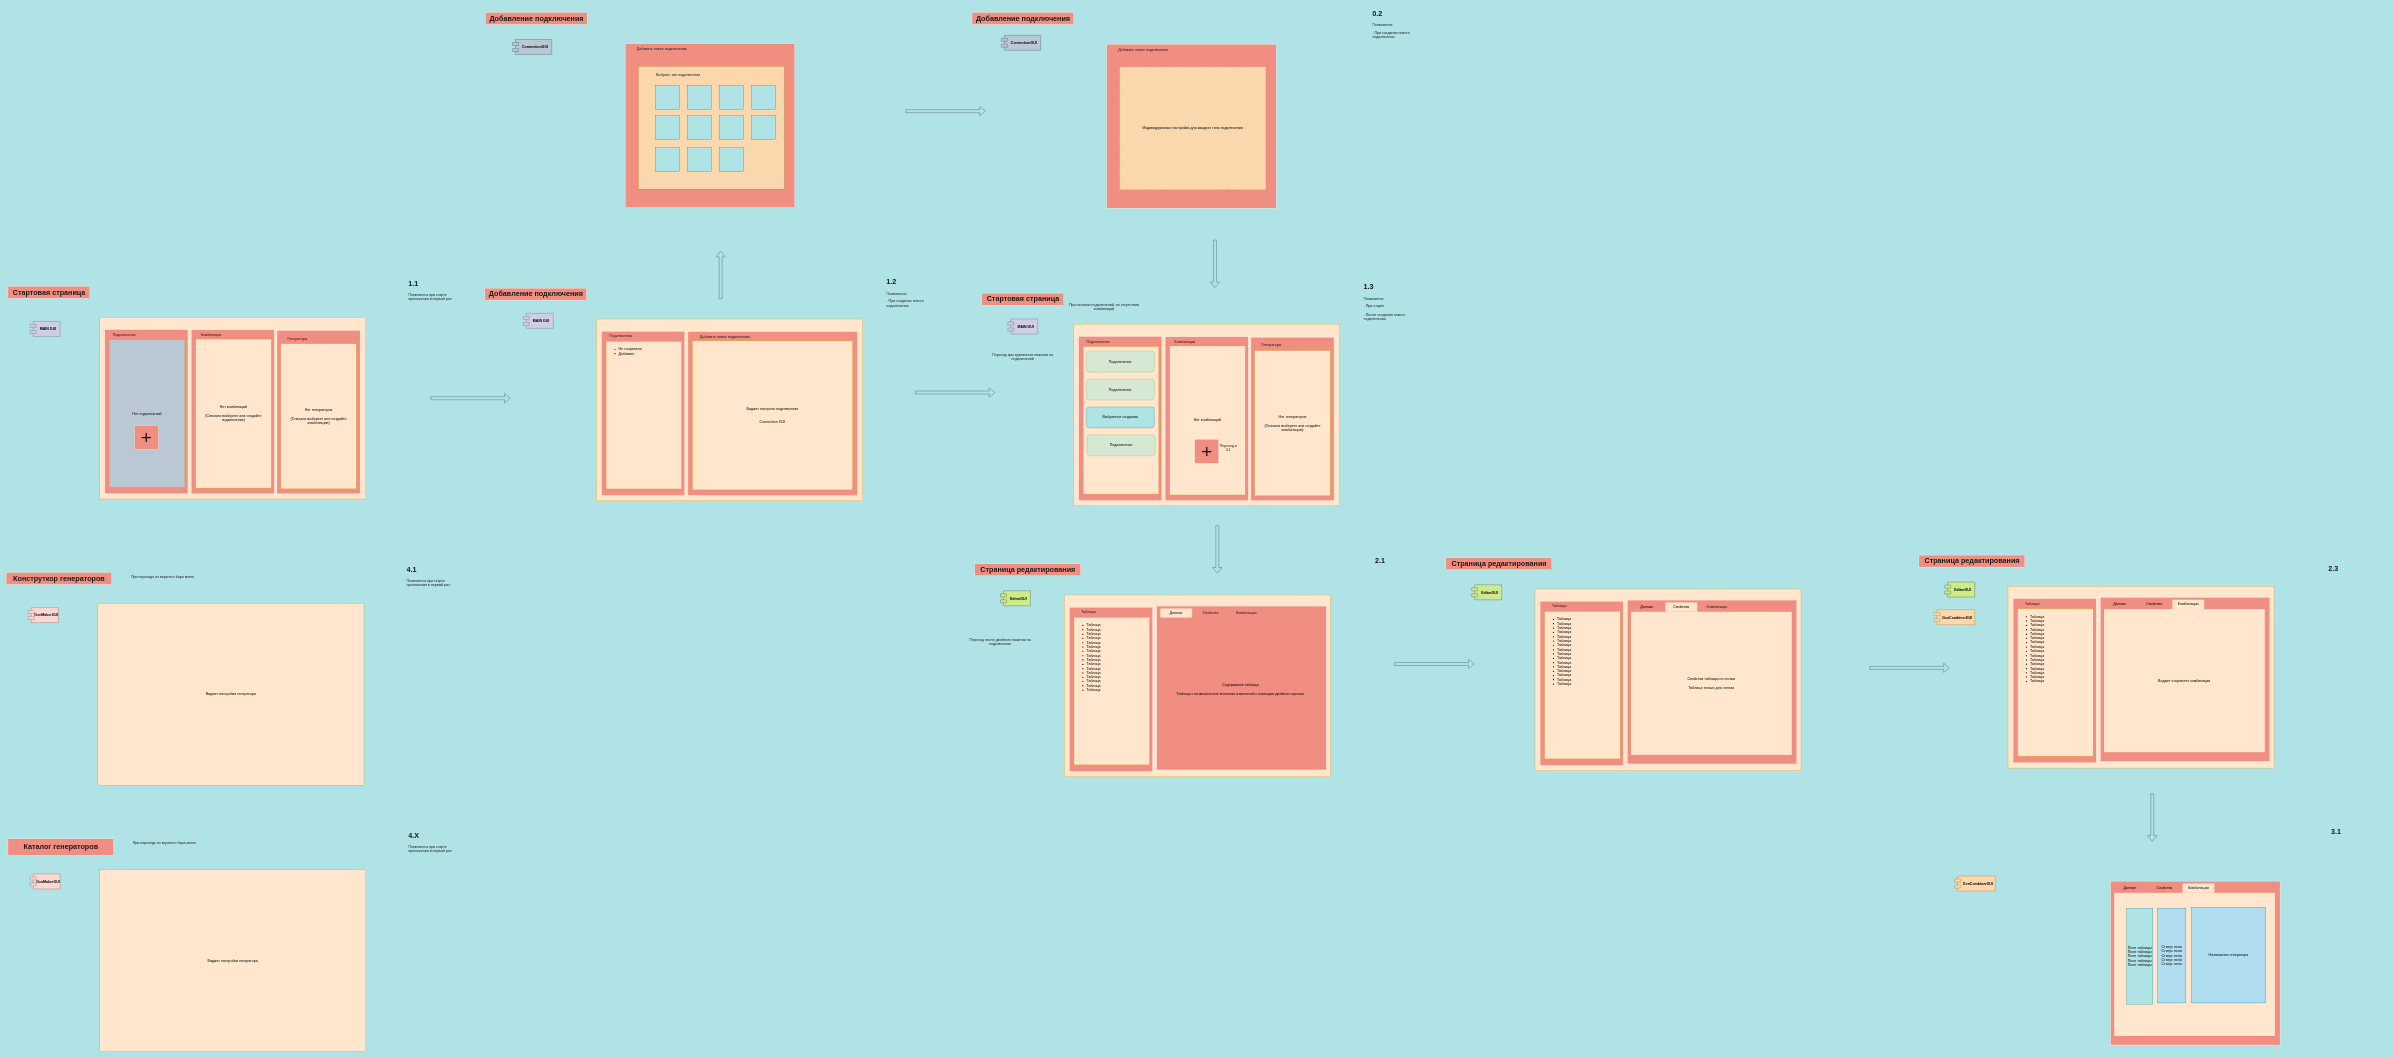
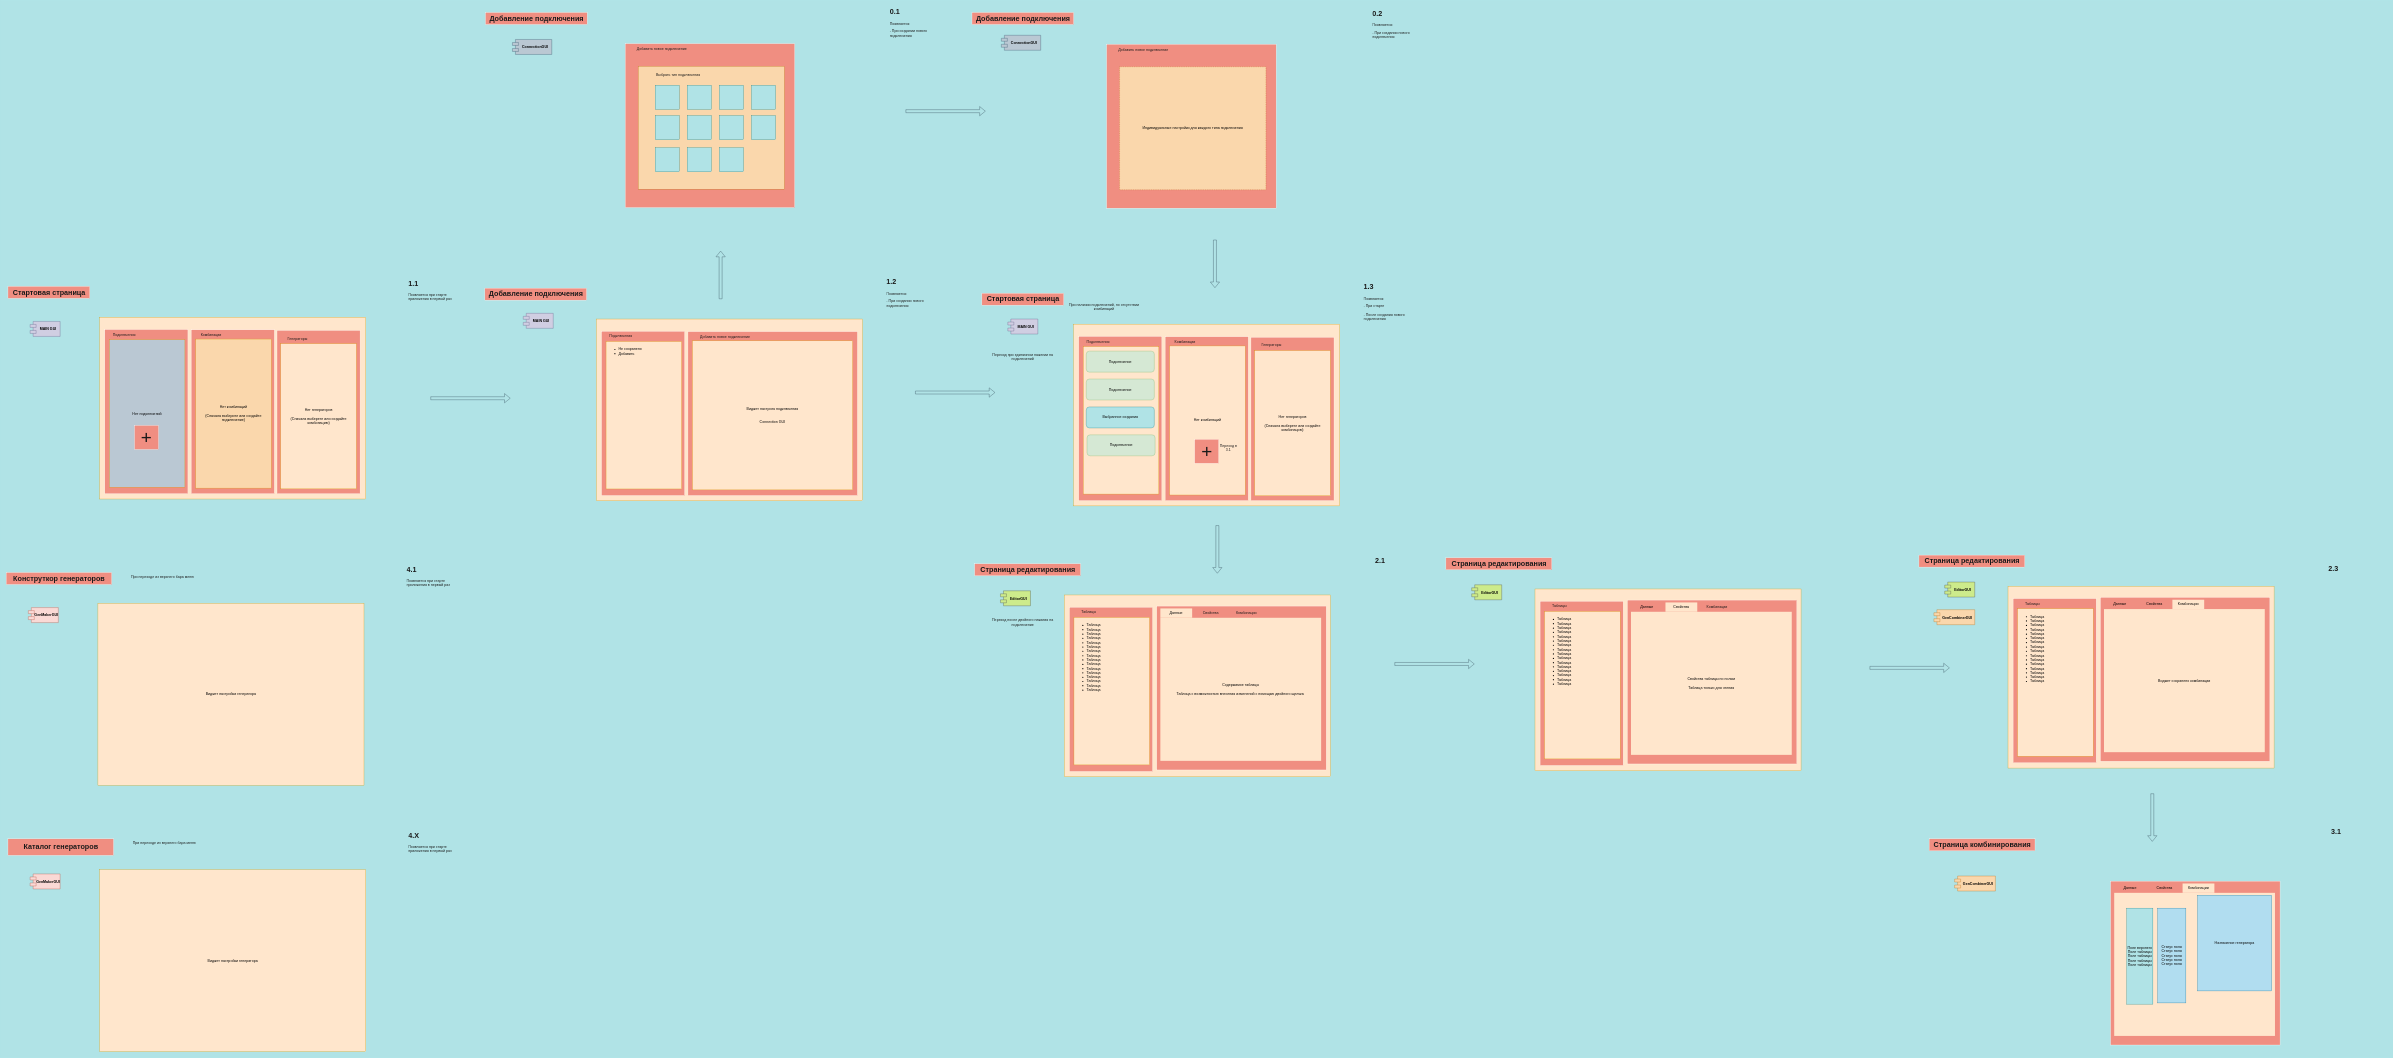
node "0.1 Появляется: - При создании нового подключения": added
node "Нет комбинаций (Сначала выберите или создайте подключение)": fillcolor #ffe6cc -> #fad7ac
node "Переход после двойного нажатия на подключение": moved (1001, 642) -> (1023, 622)
node "Содержимое таблицы Таблица с возможностью внесения изменений с помощью двойного щелчка": fillcolor #f08e81 -> #ffe6cc
node "Страница комбинирования": added
node "Назначение генератора": moved (2229, 955) -> (2235, 943)
node "Поле таблицы Поле таблицы Поле таблицы Поле таблицы Поле таблицы": label "Поле таблицы Поле таблицы Поле таблицы Поле таблицы Поле таблицы" -> "Поле верхнего Поле таблицы Поле таблицы Поле таблицы Поле таблицы"
